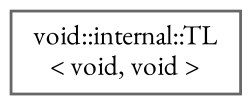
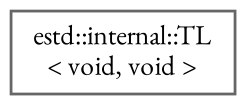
node "void::internal::TL < void, void >": label "void::internal::TL < void, void >" -> "estd::internal::TL < void, void >"
